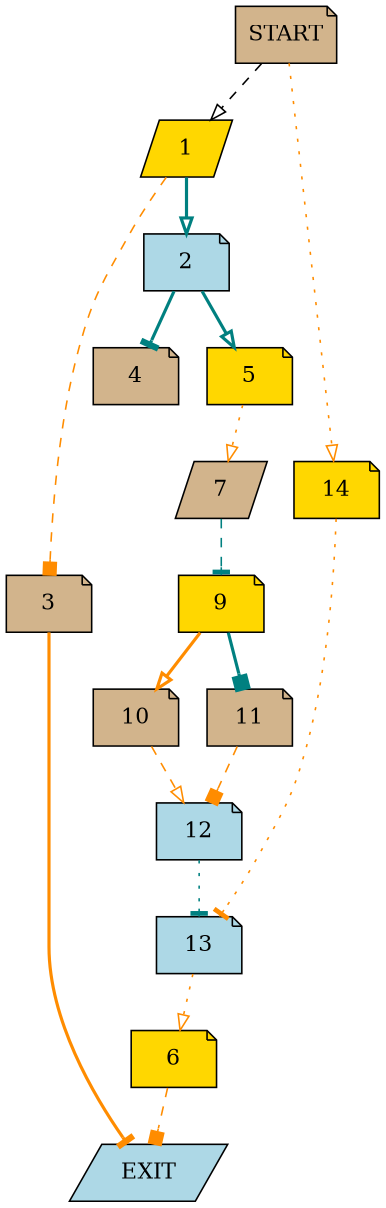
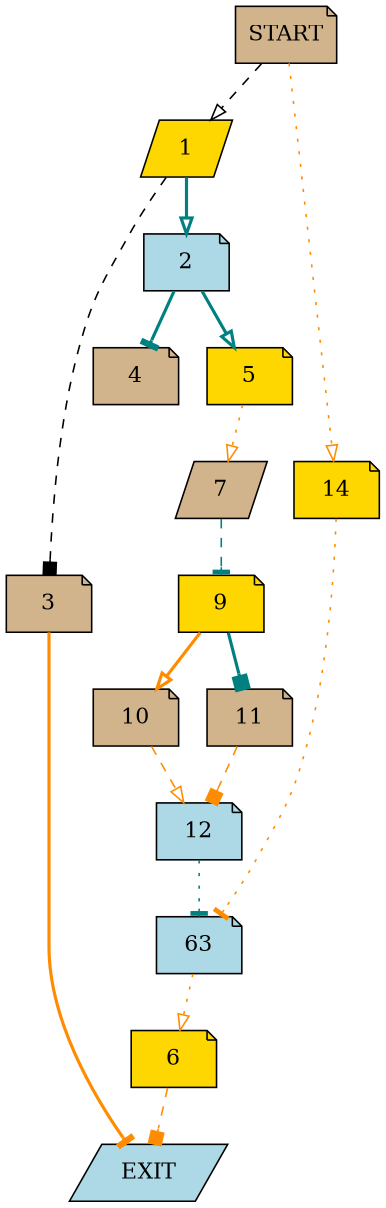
edge "1" -> "3": color darkorange -> black
node "13": label "13" -> "63"
